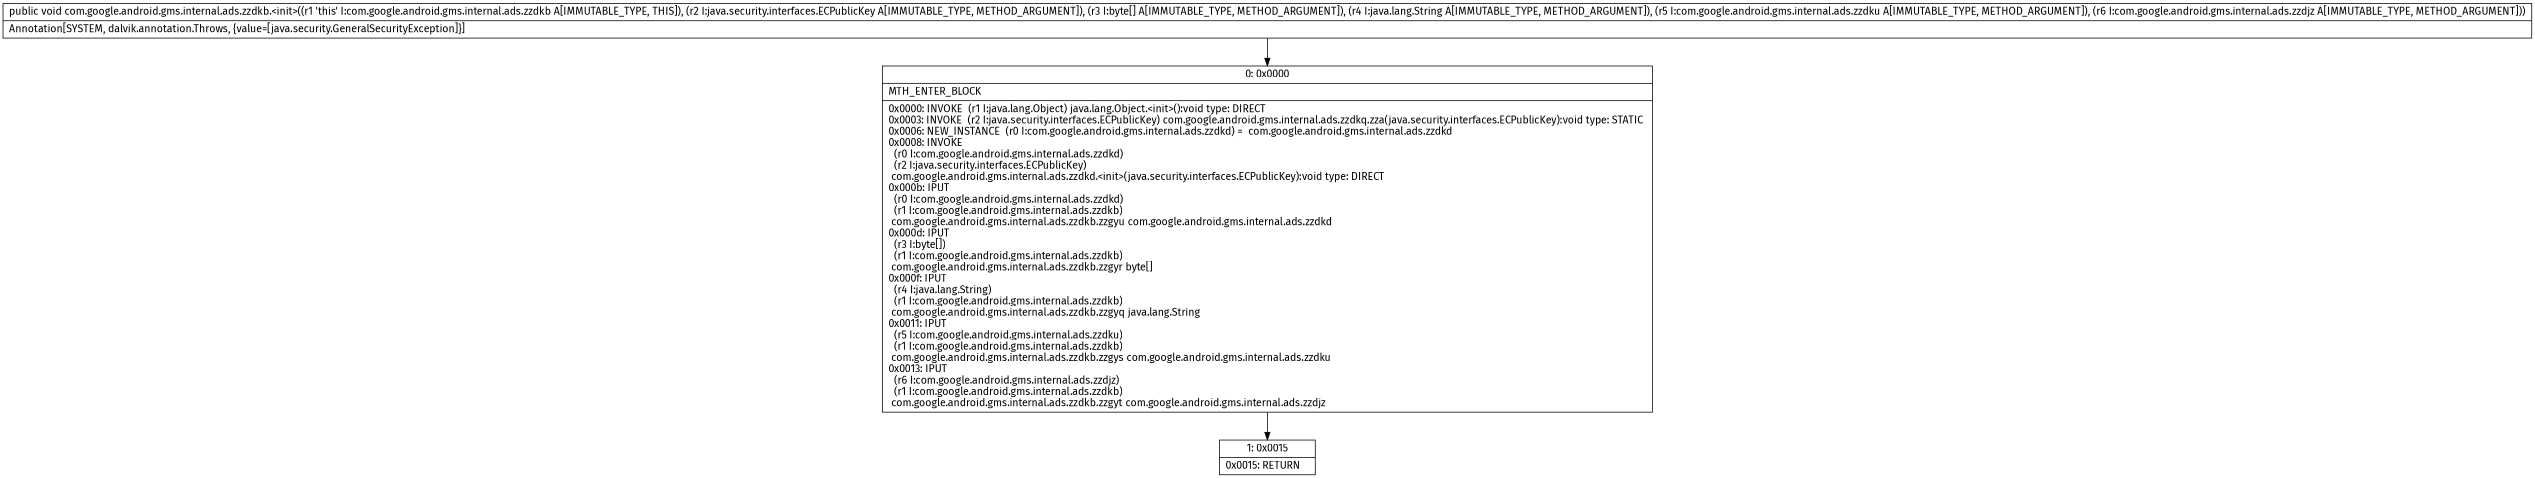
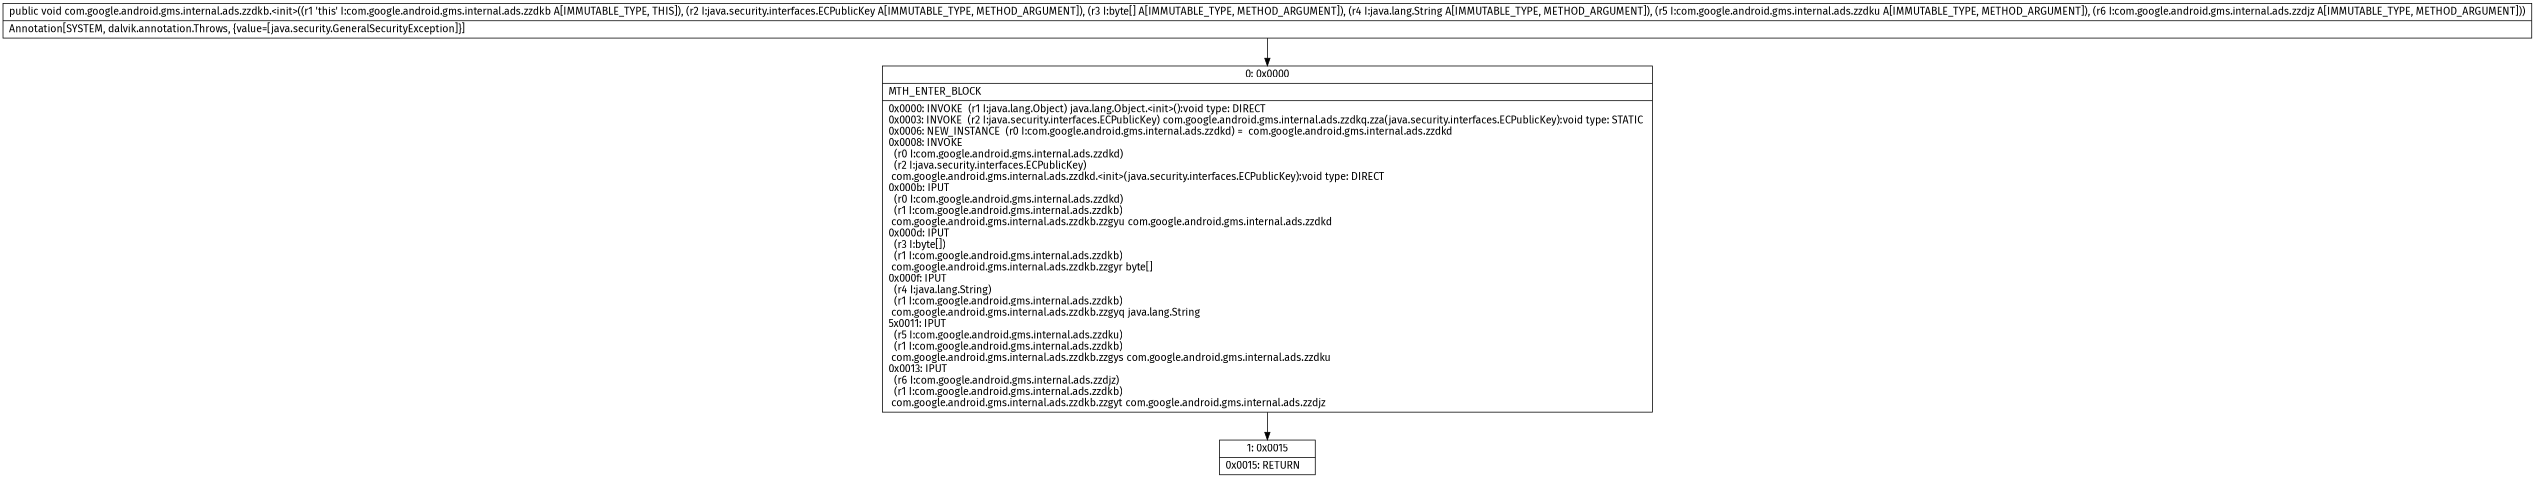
node "0: 0x0000": text "0x0011: IPUT" -> "5x0011: IPUT"
